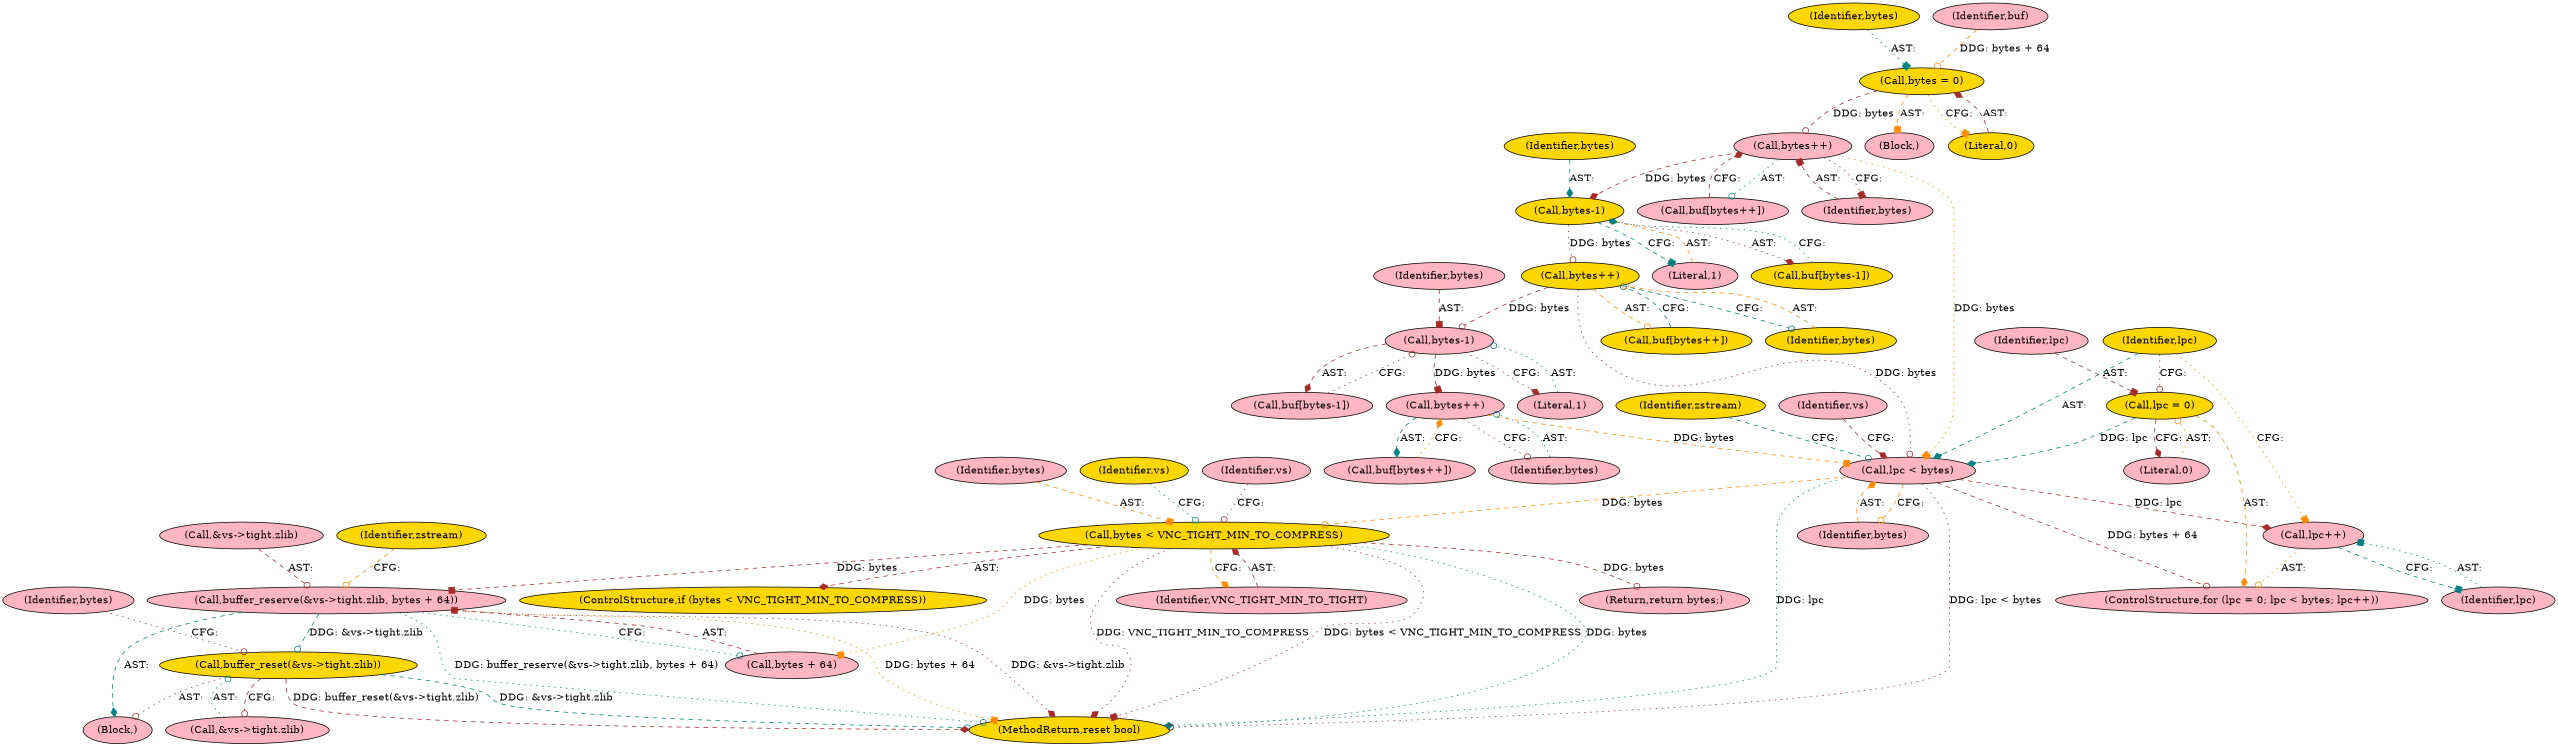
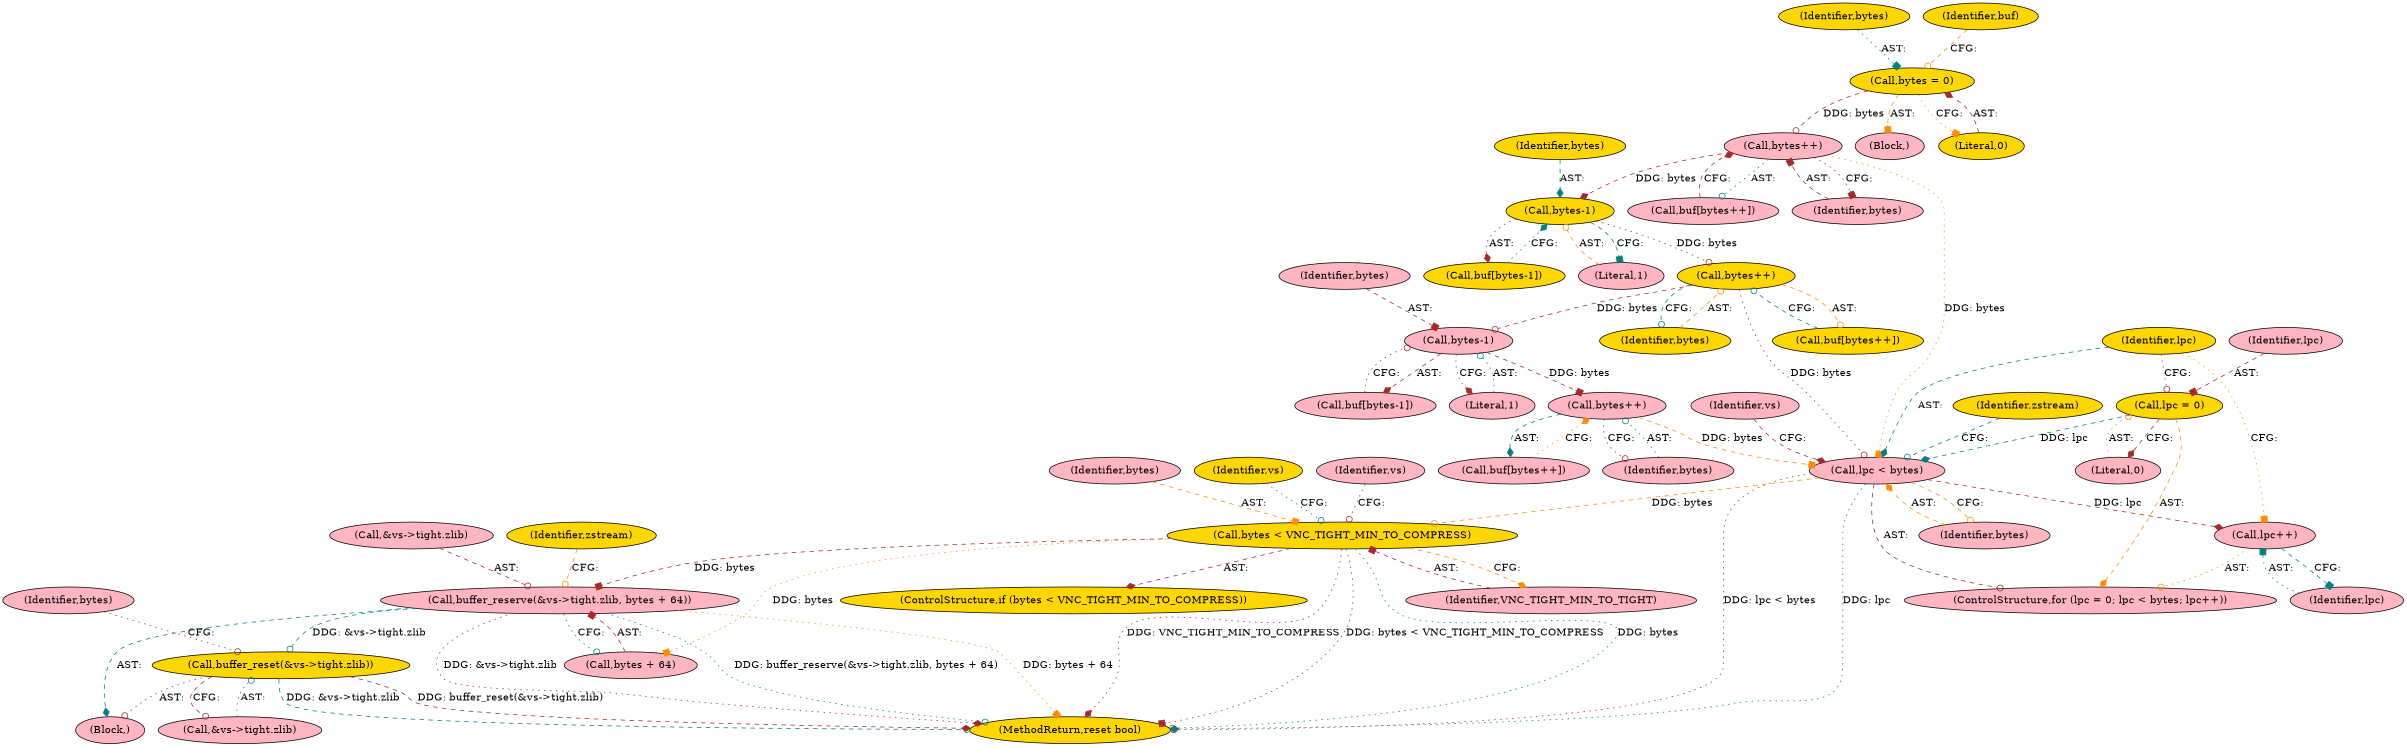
node "(Identifier,buf)": fillcolor lightpink -> gold
edge "(Identifier,buf)" -> "(Call,bytes = 0)": label "DDG: bytes + 64" -> "CFG: "
edge "(Call,lpc < bytes)" -> "(ControlStructure,for (lpc = 0; lpc < bytes; lpc++))": label "DDG: bytes + 64" -> "AST: "
edge "(Identifier,VNC_TIGHT_MIN_TO_TIGHT)" -> "(Call,bytes < VNC_TIGHT_MIN_TO_COMPRESS)": arrowhead diamond -> box
node "(Return,return bytes;)": removed
